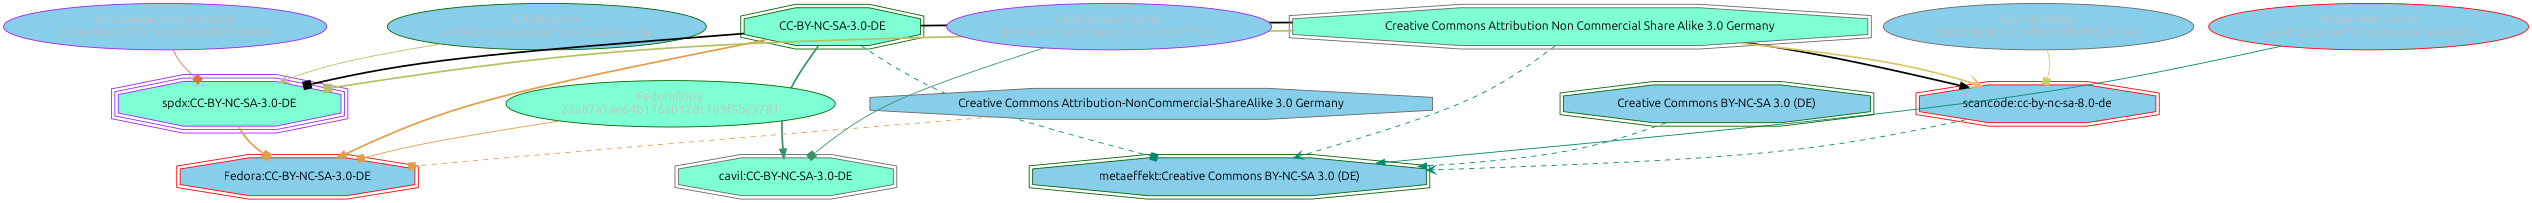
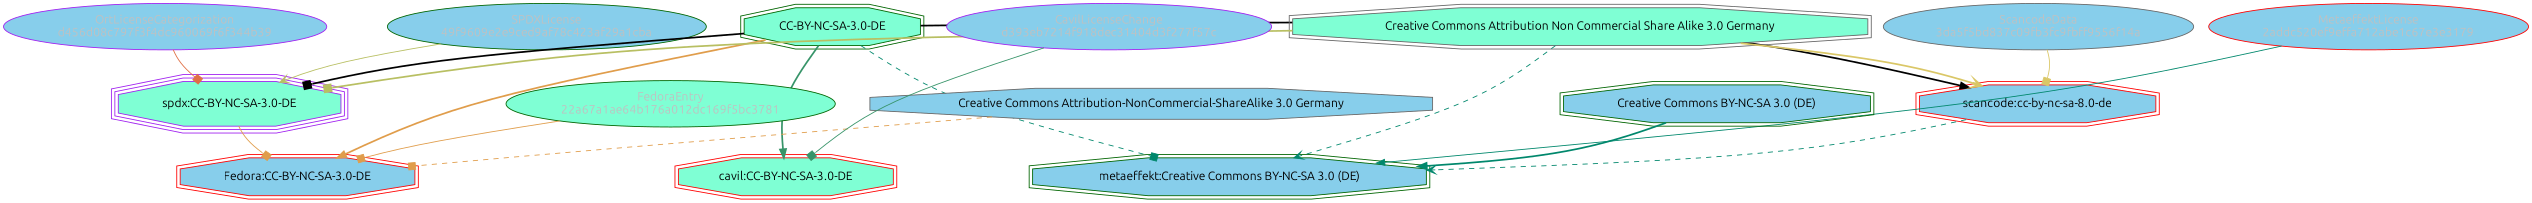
edge "spdx:CC-BY-NC-SA-3.0-DE" -> "Fedora:CC-BY-NC-SA-3.0-DE": style bold -> solid
edge "Creative Commons BY-NC-SA 3.0 (DE)" -> "metaeffekt:Creative Commons BY-NC-SA 3.0 (DE)": style dashed -> bold
node "cavil:CC-BY-NC-SA-3.0-DE": color gray40 -> red
